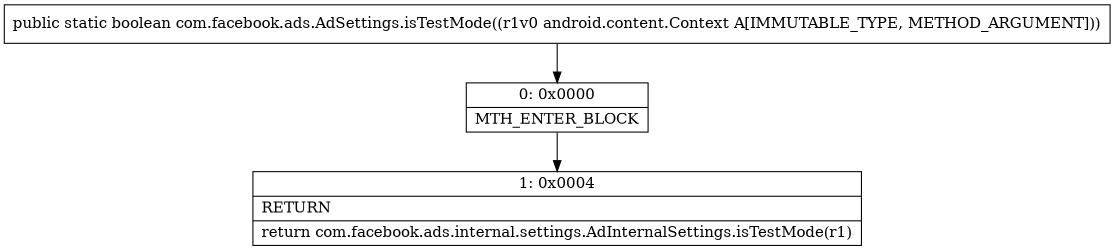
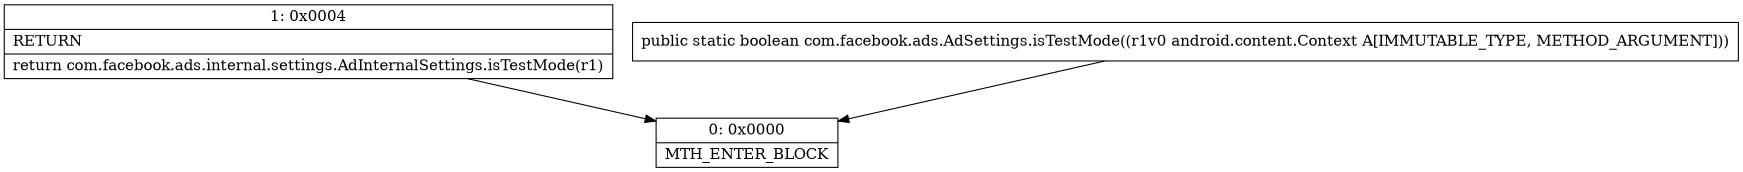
edge "0: 0x0000" -> "1: 0x0004": reversed
